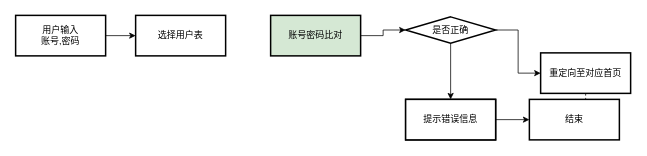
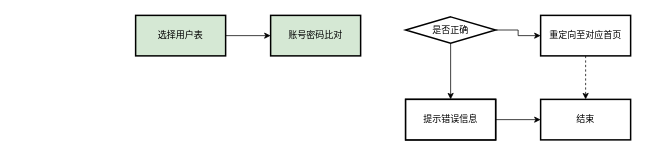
node "用户输入 账号,密码": removed
edge "用户输入 账号,密码" -> "选择用户表": removed
node "选择用户表": fillcolor #ffffff -> #d5e8d4
edge "选择用户表" -> "账号密码比对": added
edge "账号密码比对" -> "是否正确": removed
node "重定向至对应首页": moved (585, 73) -> (585, 36)
node "结束": moved (574, 120) -> (585, 120)
